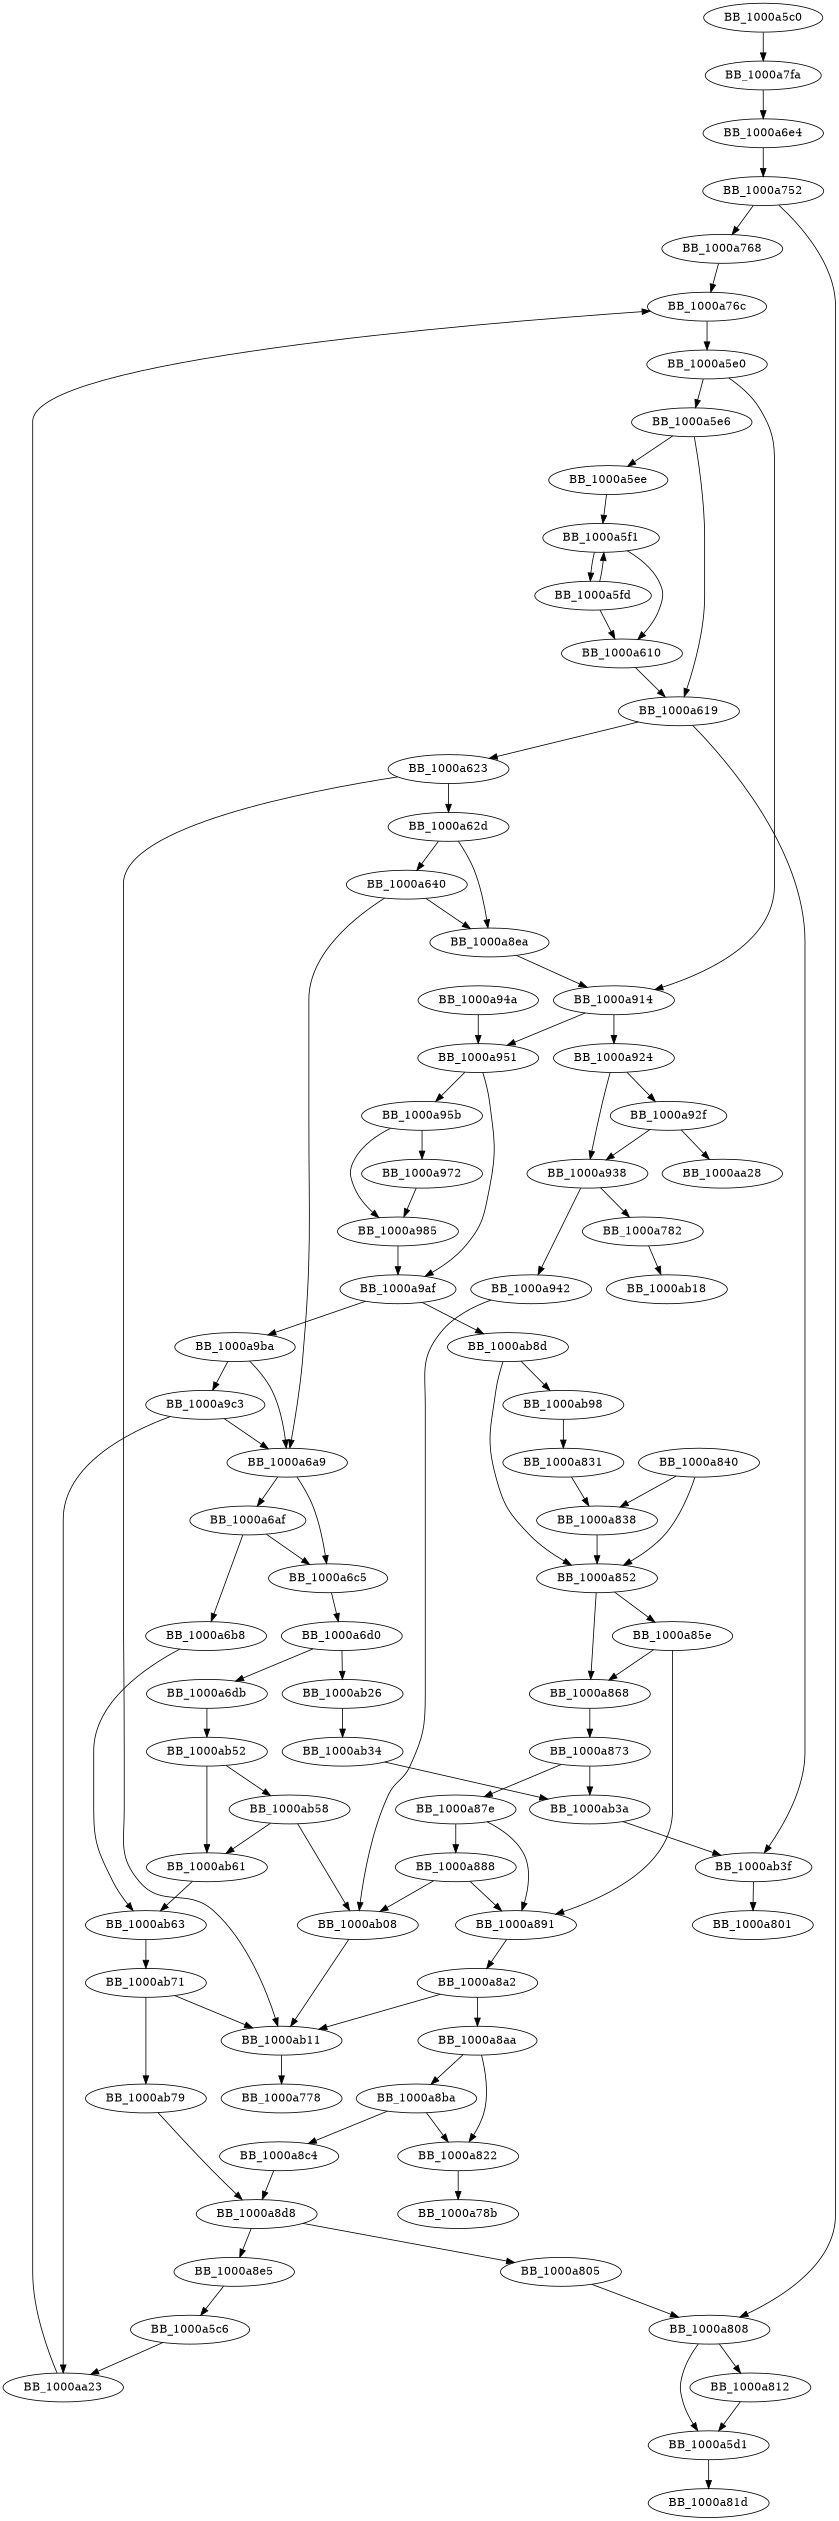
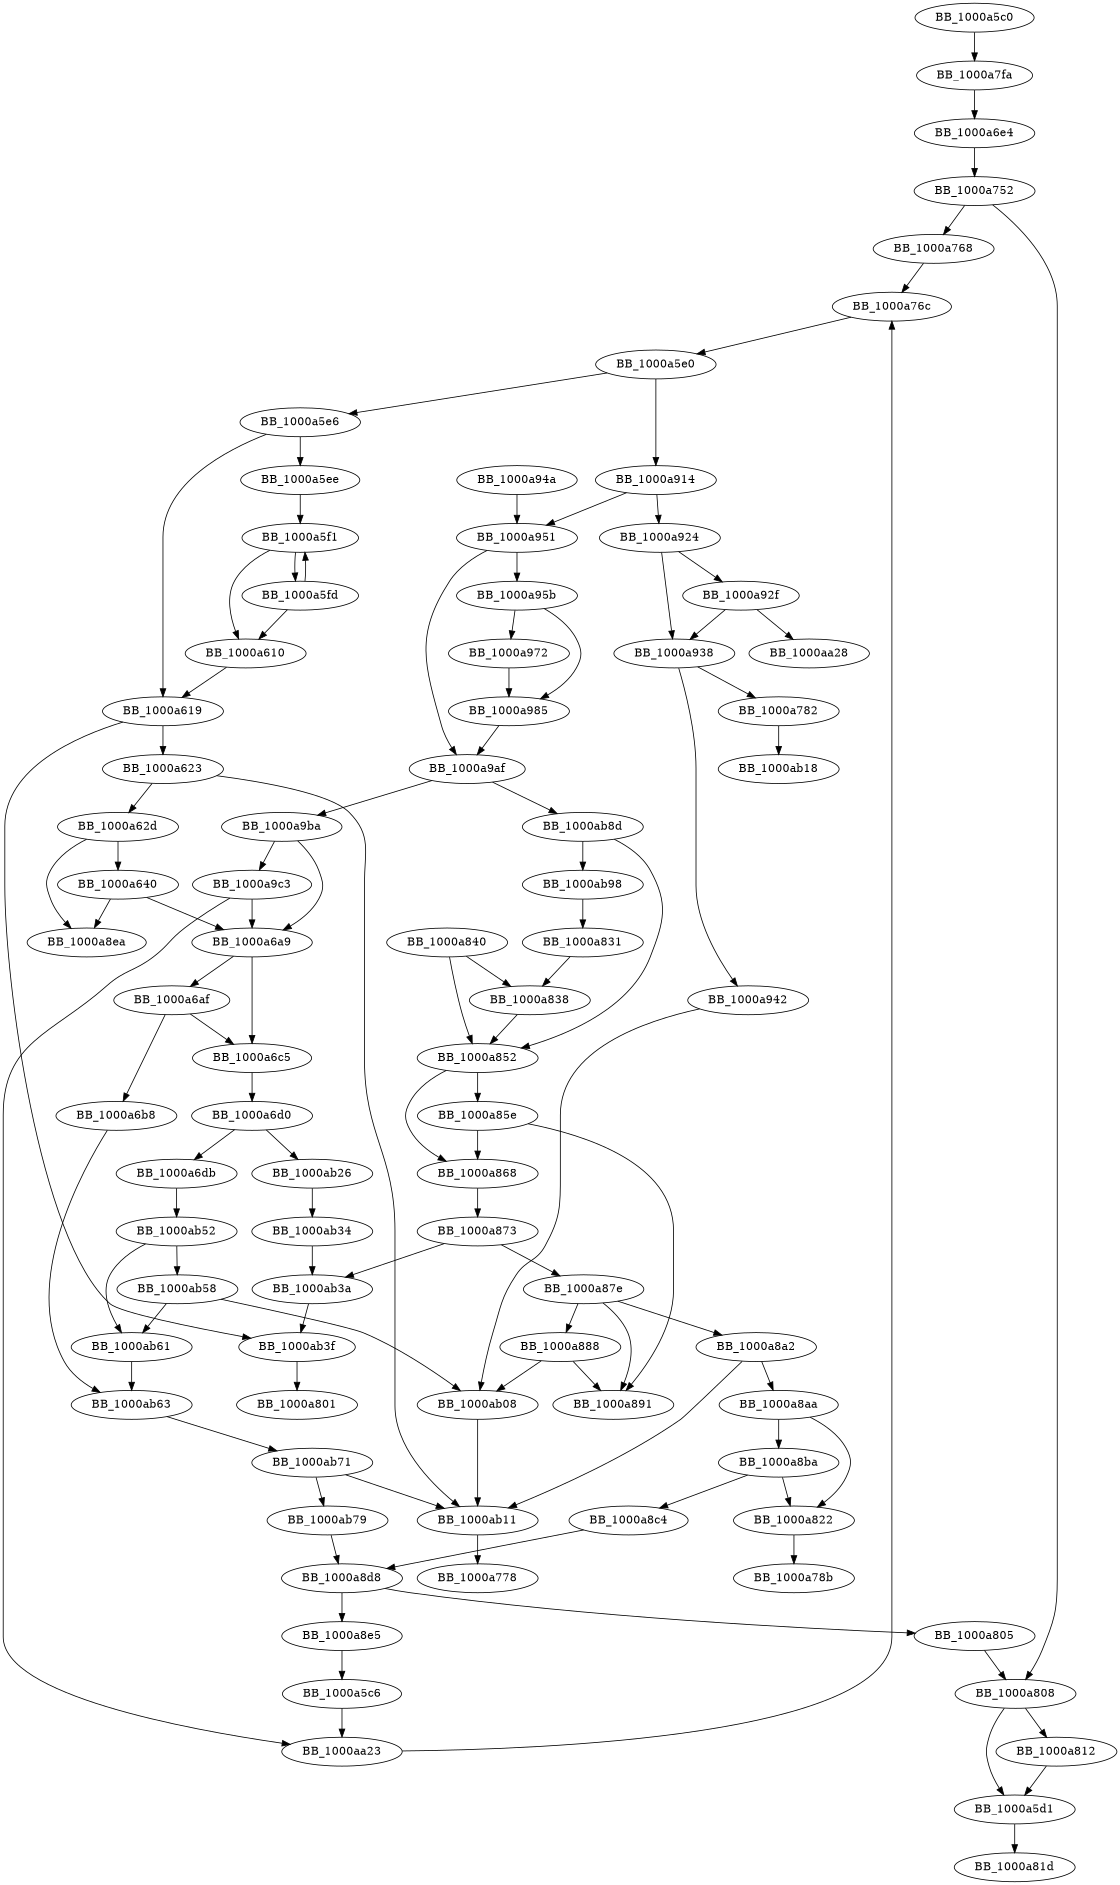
edge "BB_1000a8ea" -> "BB_1000a914": removed
edge "BB_1000a891" -> "BB_1000a8a2": now "BB_1000a87e" -> "BB_1000a8a2"
